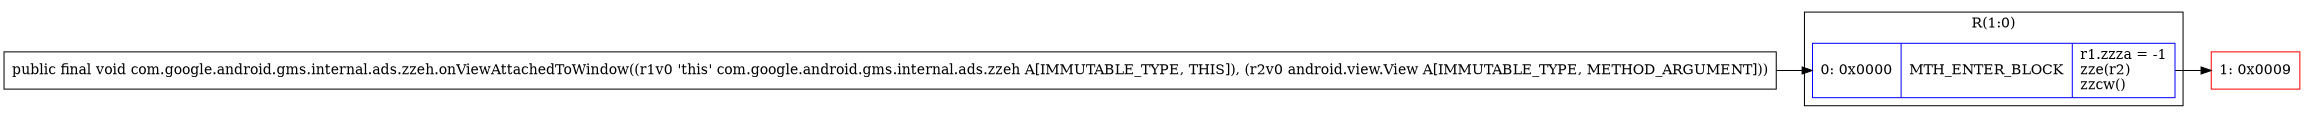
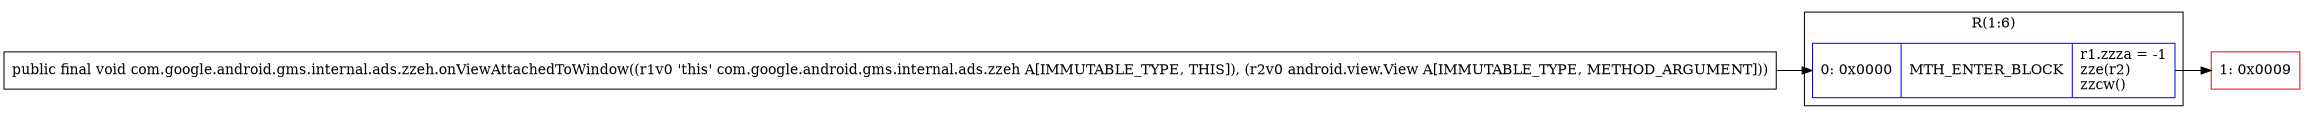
cluster "R(1:0)": label "R(1:0)" -> "R(1:6)"
